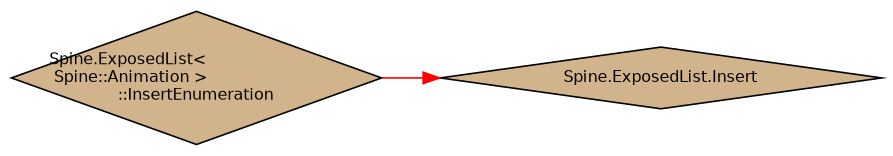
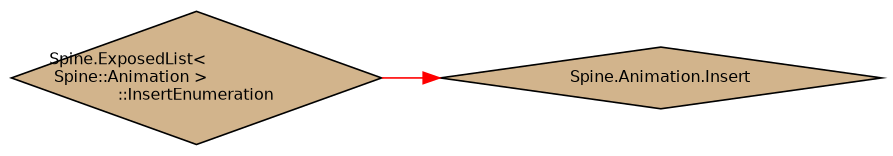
node "Spine.ExposedList.Insert": label "Spine.ExposedList.Insert" -> "Spine.Animation.Insert"
